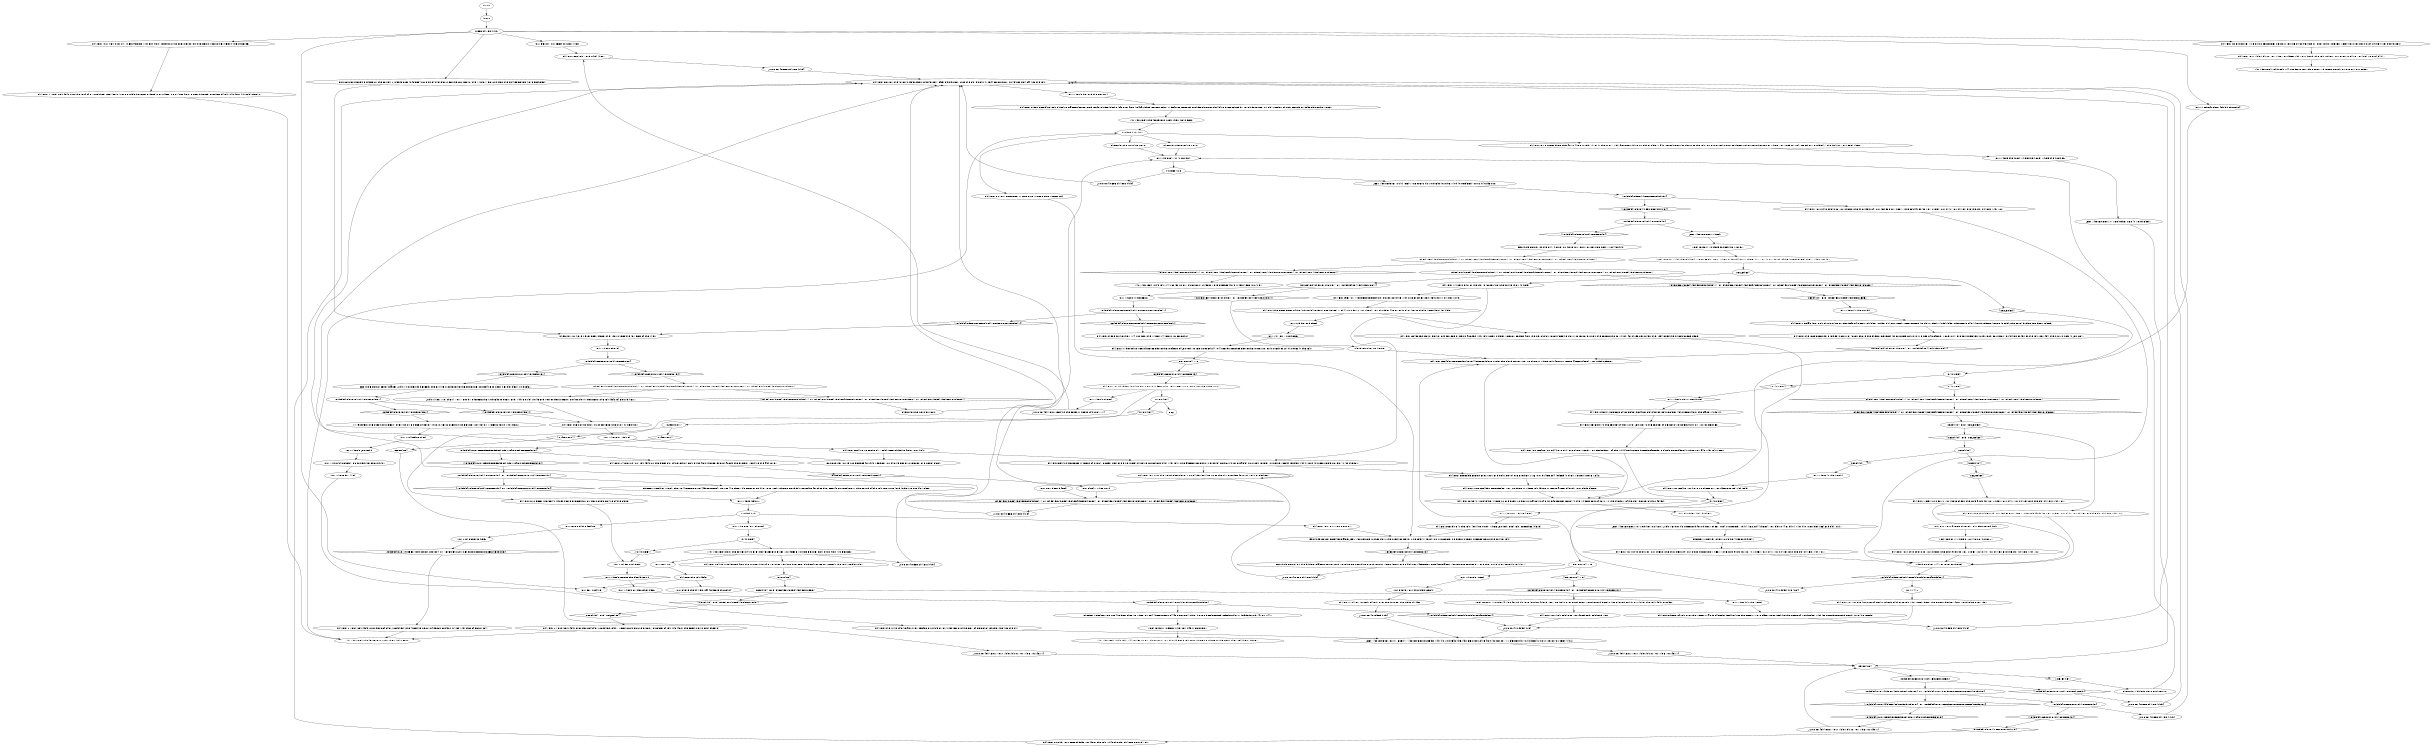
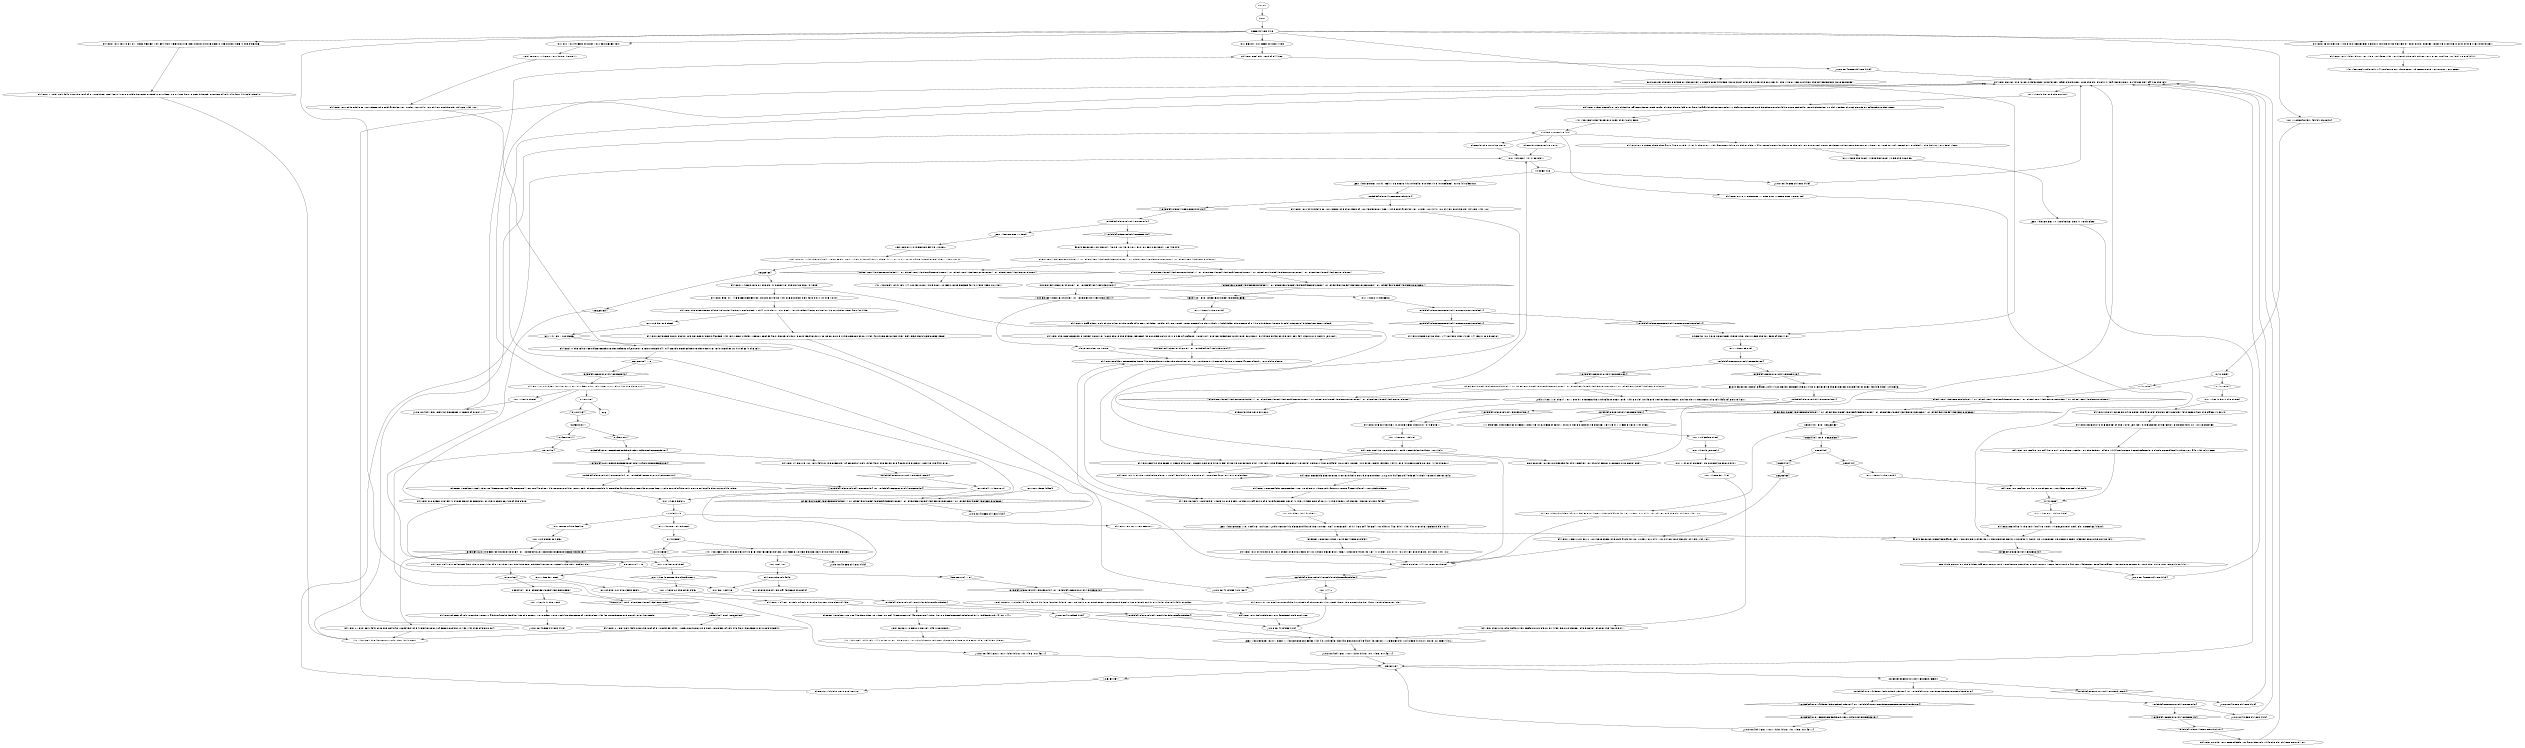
edge "mega shivers hjub" -> "You: Run your fingers through your dampened hair.": added
node "Untitled hub (02)": label "Untitled hub (02)" -> "Untitled processing (02)"
node "You: What is down the shore?": shape diamond -> ellipse
